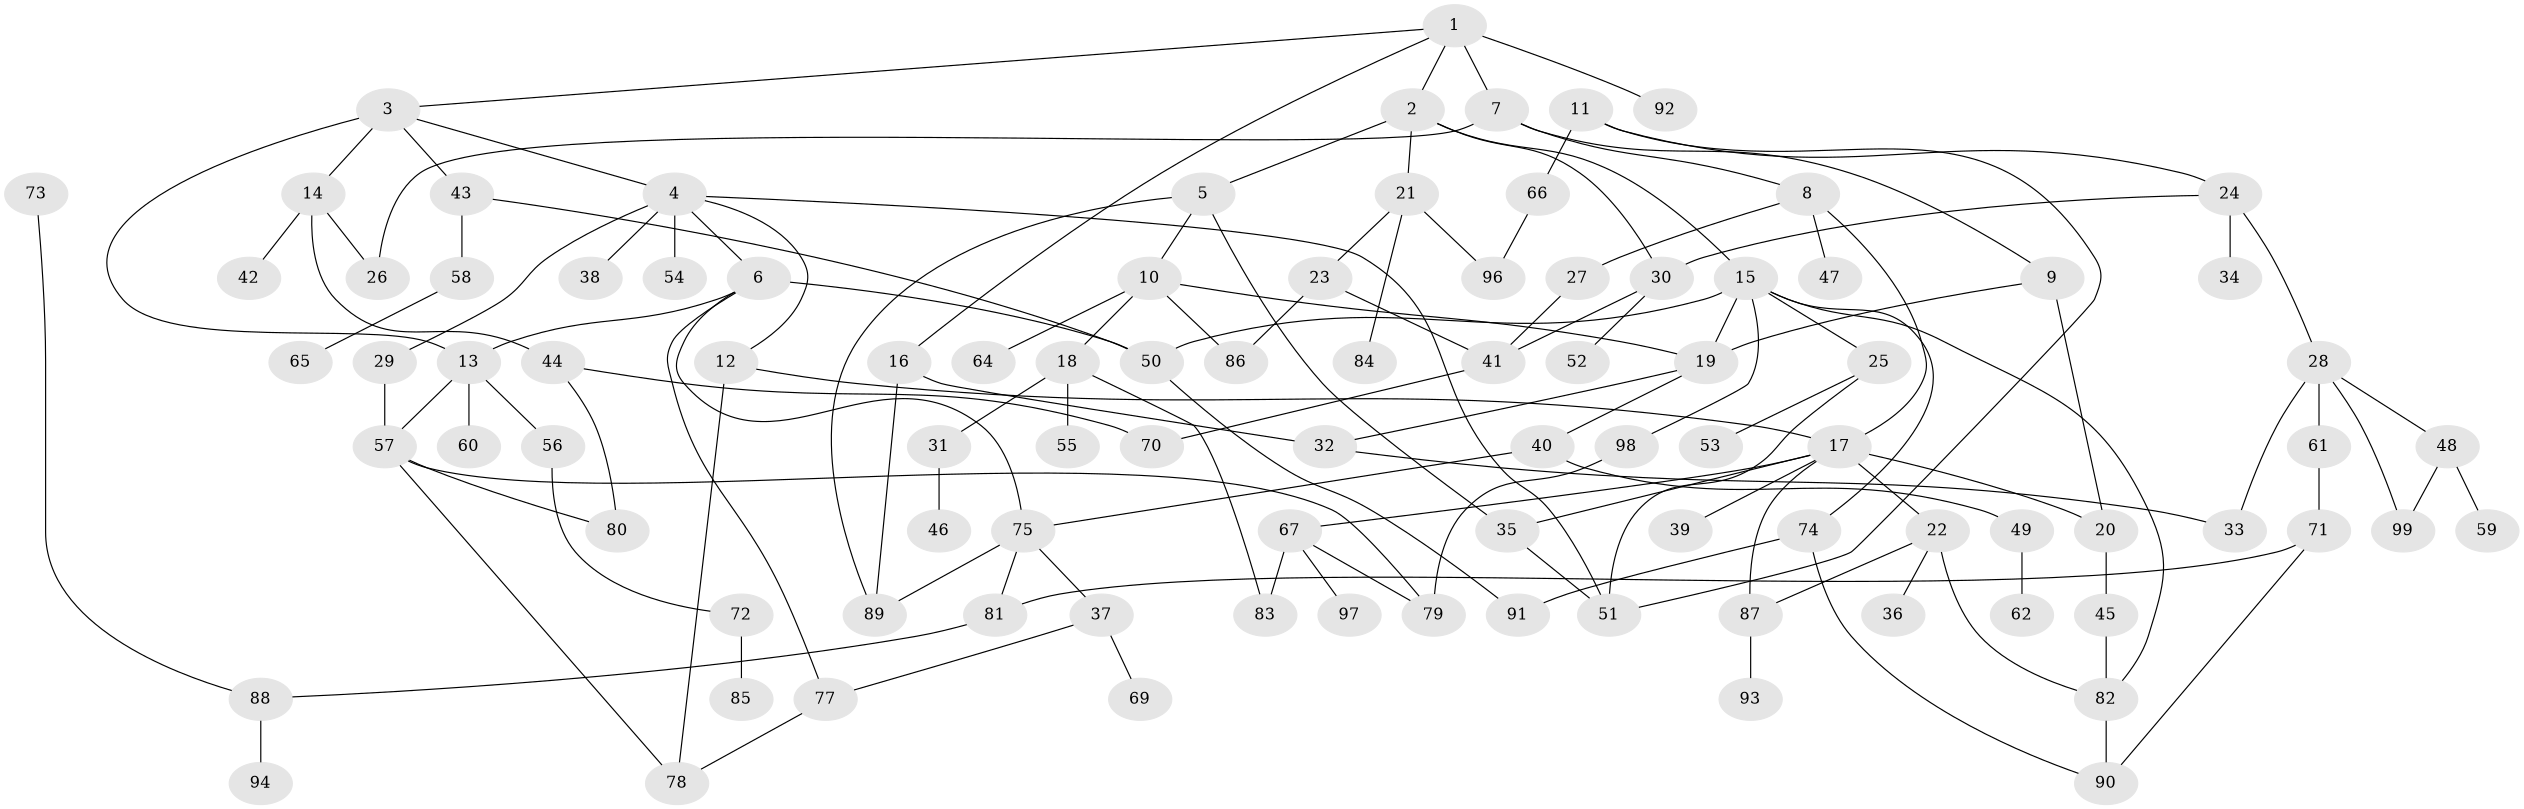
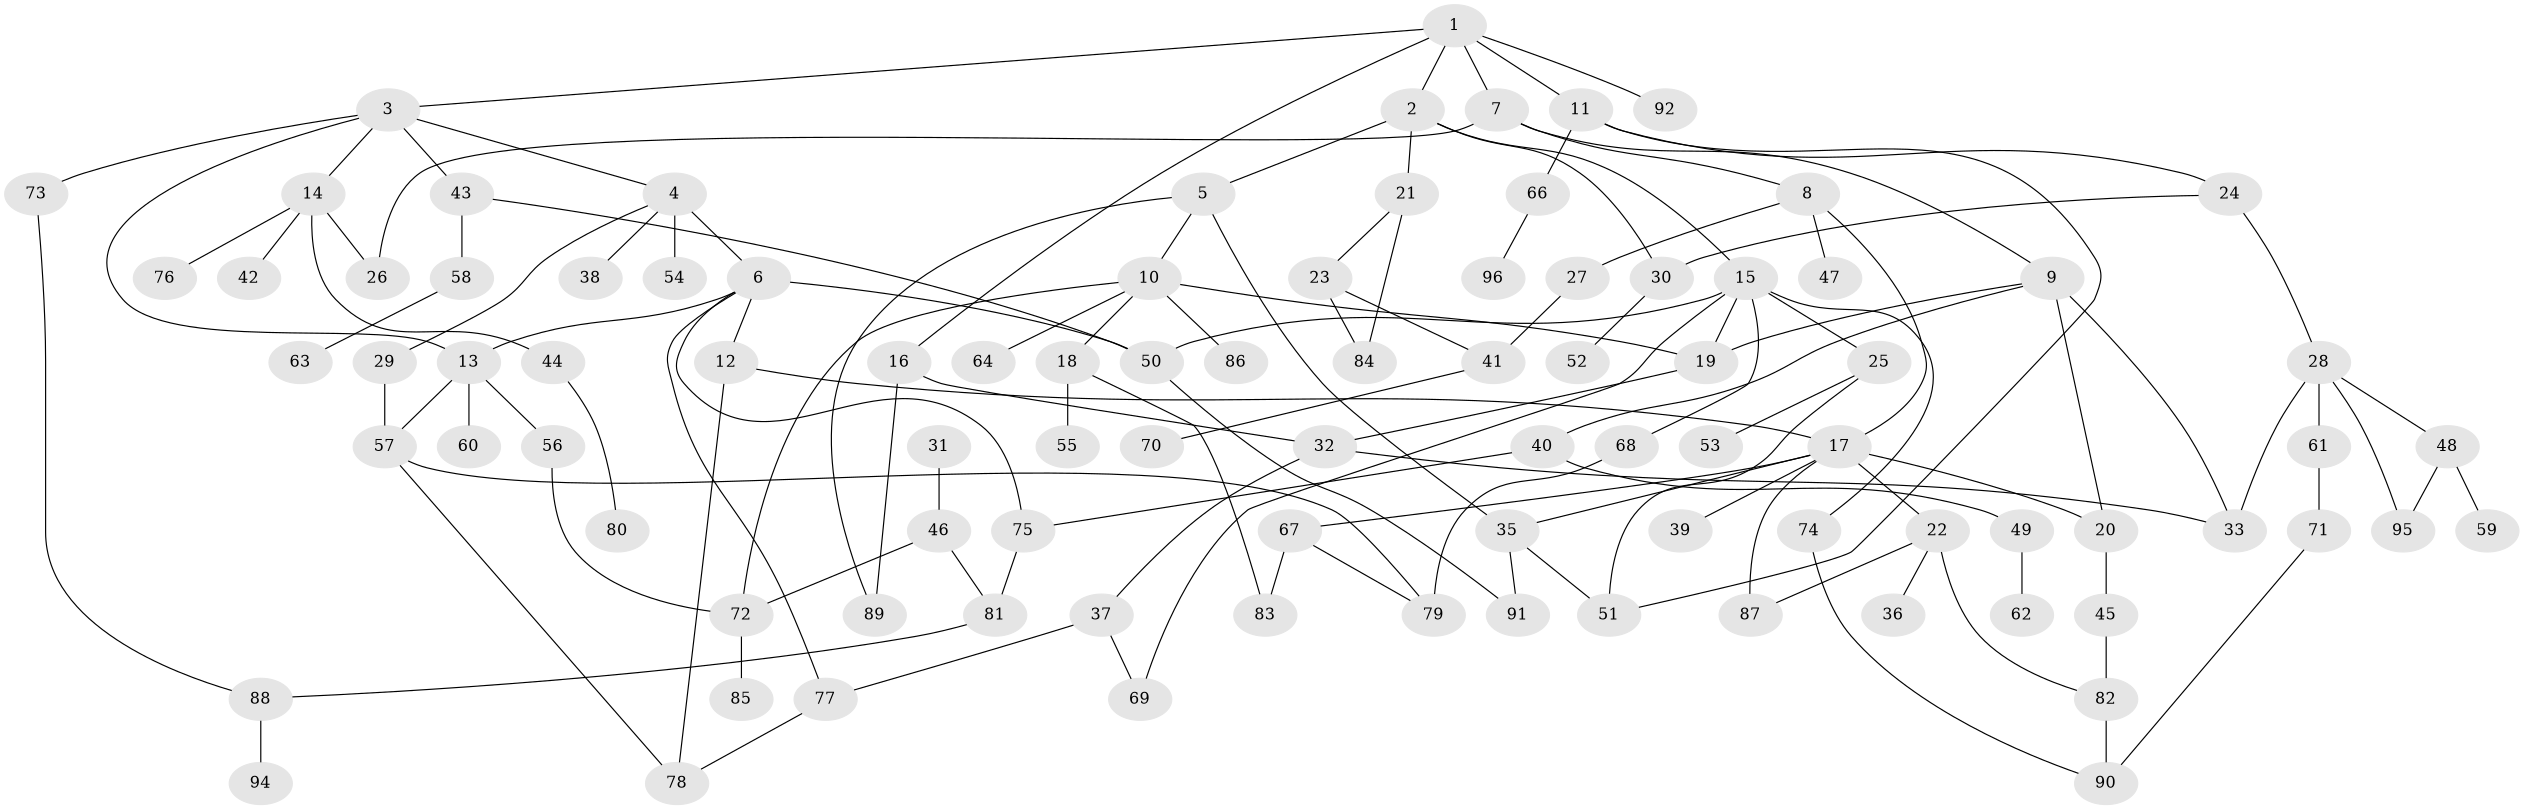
edge "1" -- "11": added
edge "3" -- "73": added
edge "4" -- "51": removed
edge "21" -- "96": removed
edge "4" -- "12": now "6" -- "12"
node "76": added
node "34": removed
edge "30" -- "41": removed
edge "23" -- "86": now "23" -- "84"
edge "10" -- "72": added
node "65": label "65" -> "63"
edge "44" -- "70": removed
edge "9" -- "33": added
edge "19" -- "40": now "9" -- "40"
edge "15" -- "82": now "15" -- "69"
edge "18" -- "31": removed
node "98": label "98" -> "68"
edge "57" -- "80": removed
node "99": label "99" -> "95"
edge "74" -- "91": now "35" -- "91"
edge "46" -- "72": added
edge "75" -- "89": removed
edge "75" -- "37": now "32" -- "37"
edge "71" -- "81": now "46" -- "81"
node "97": removed
node "93": removed
